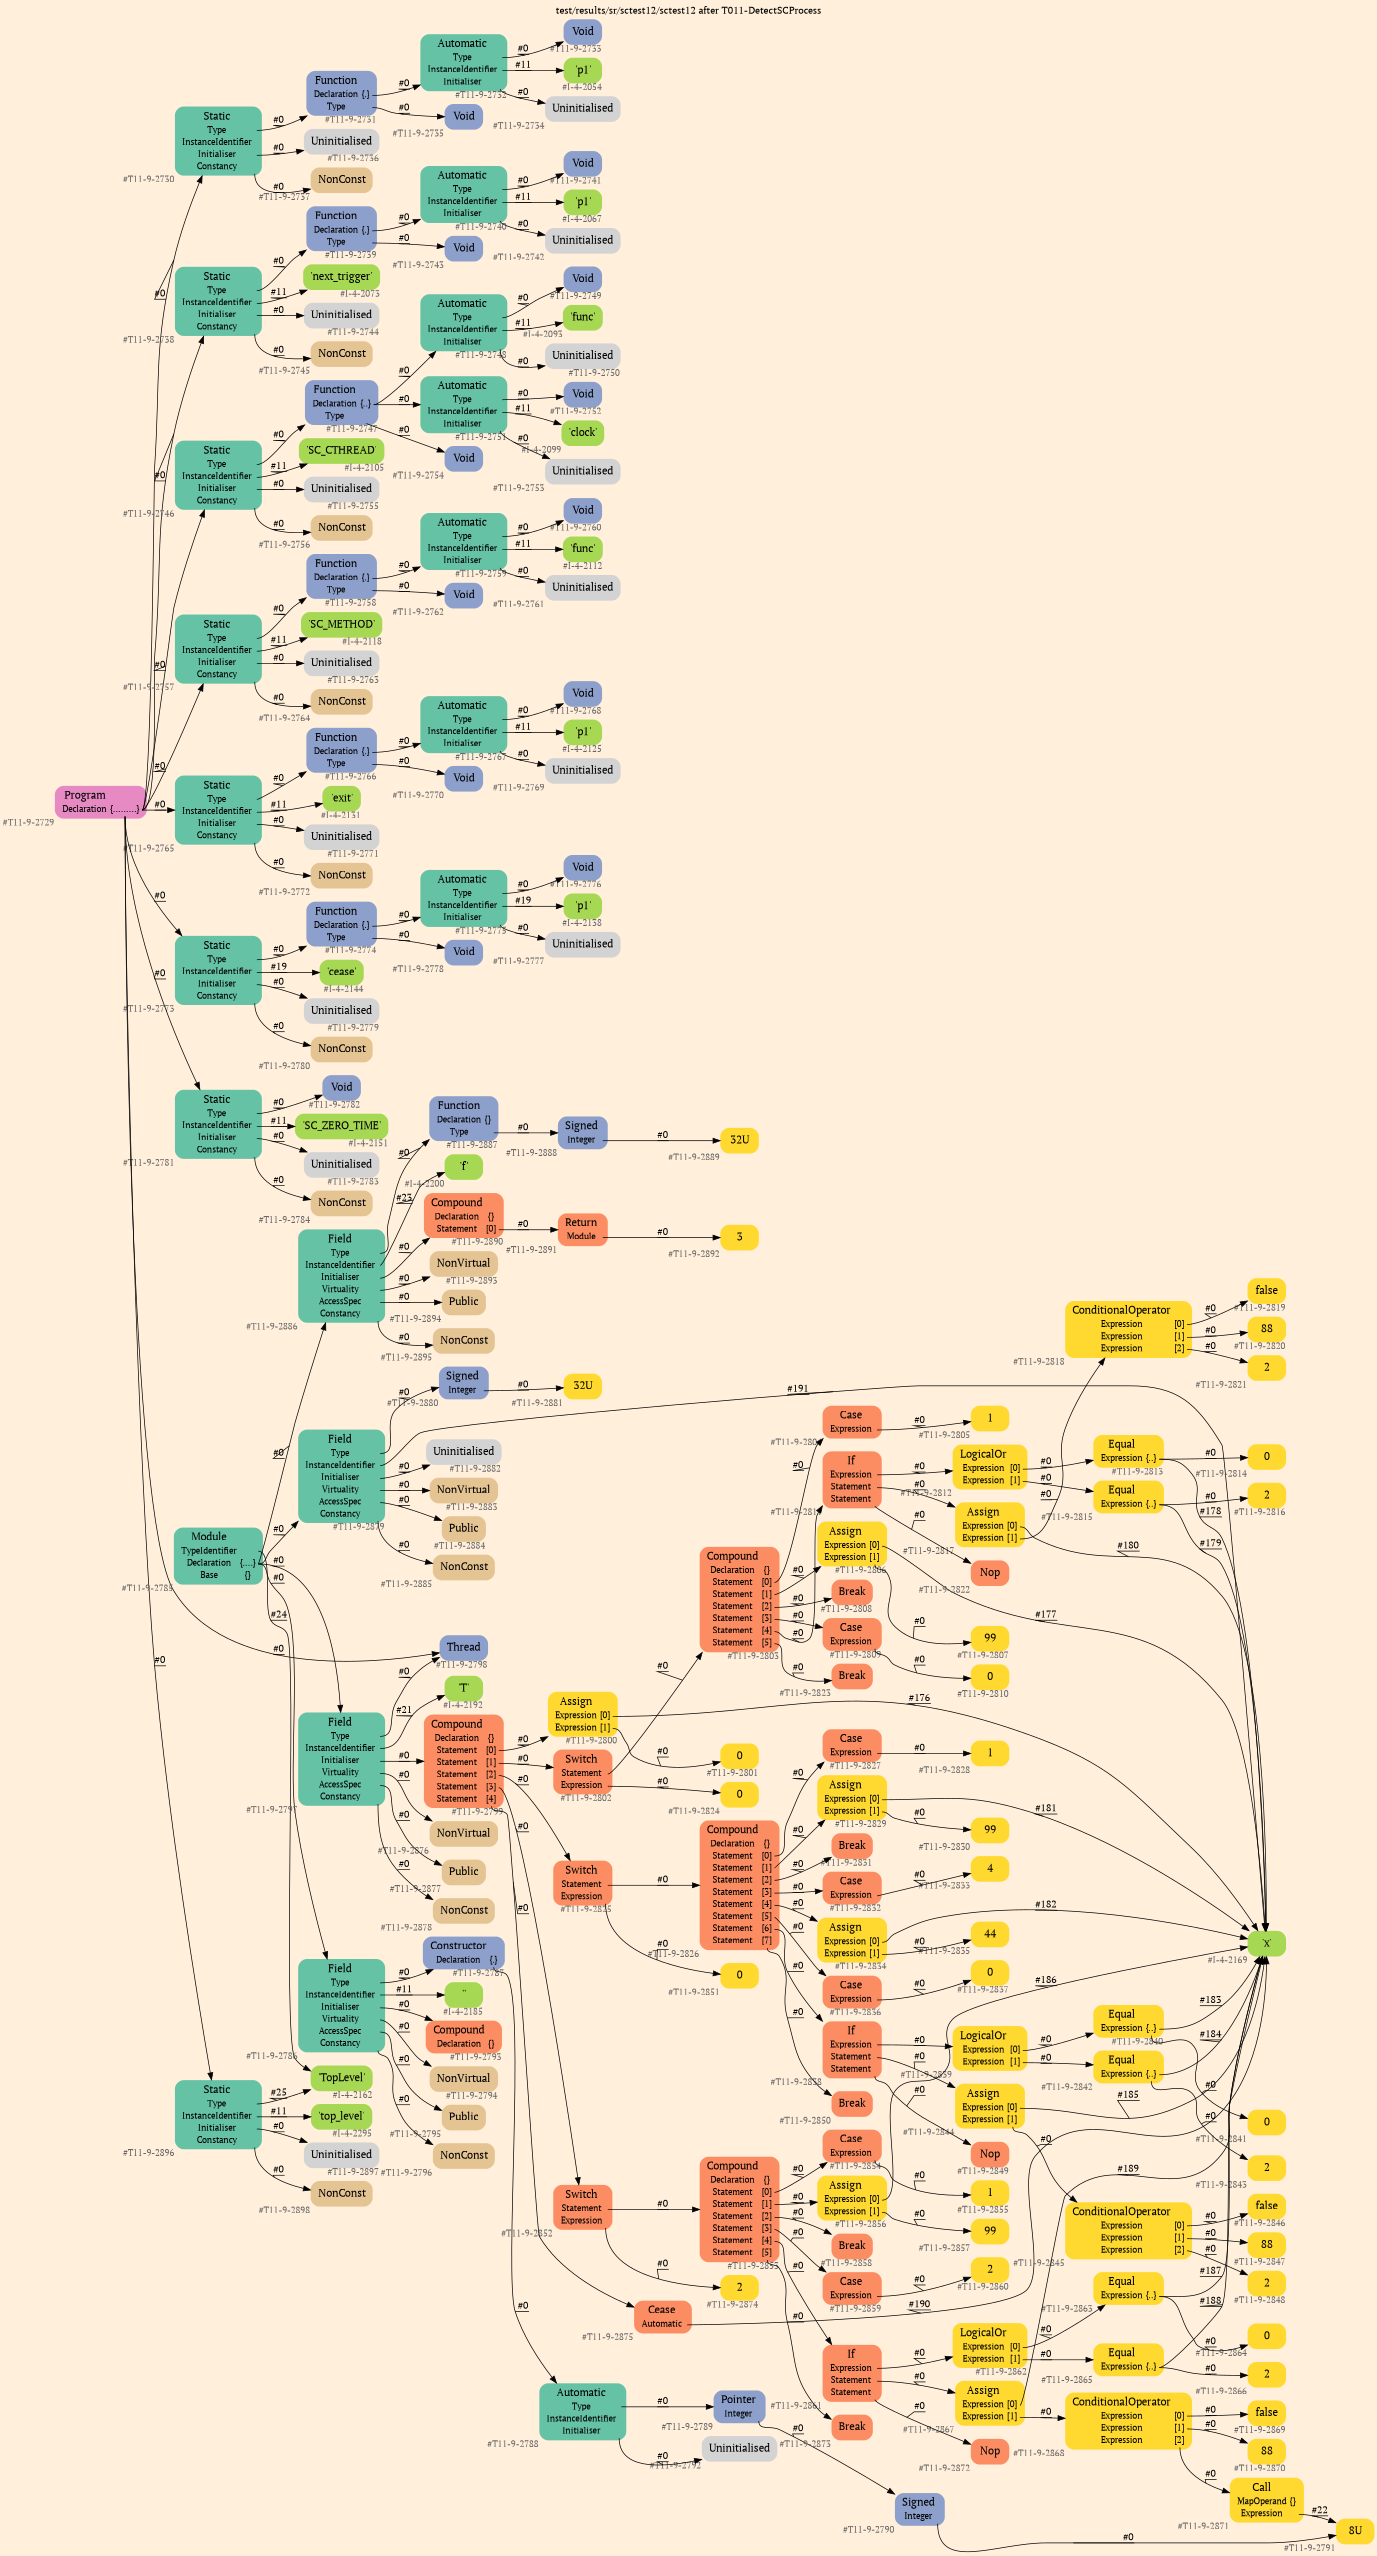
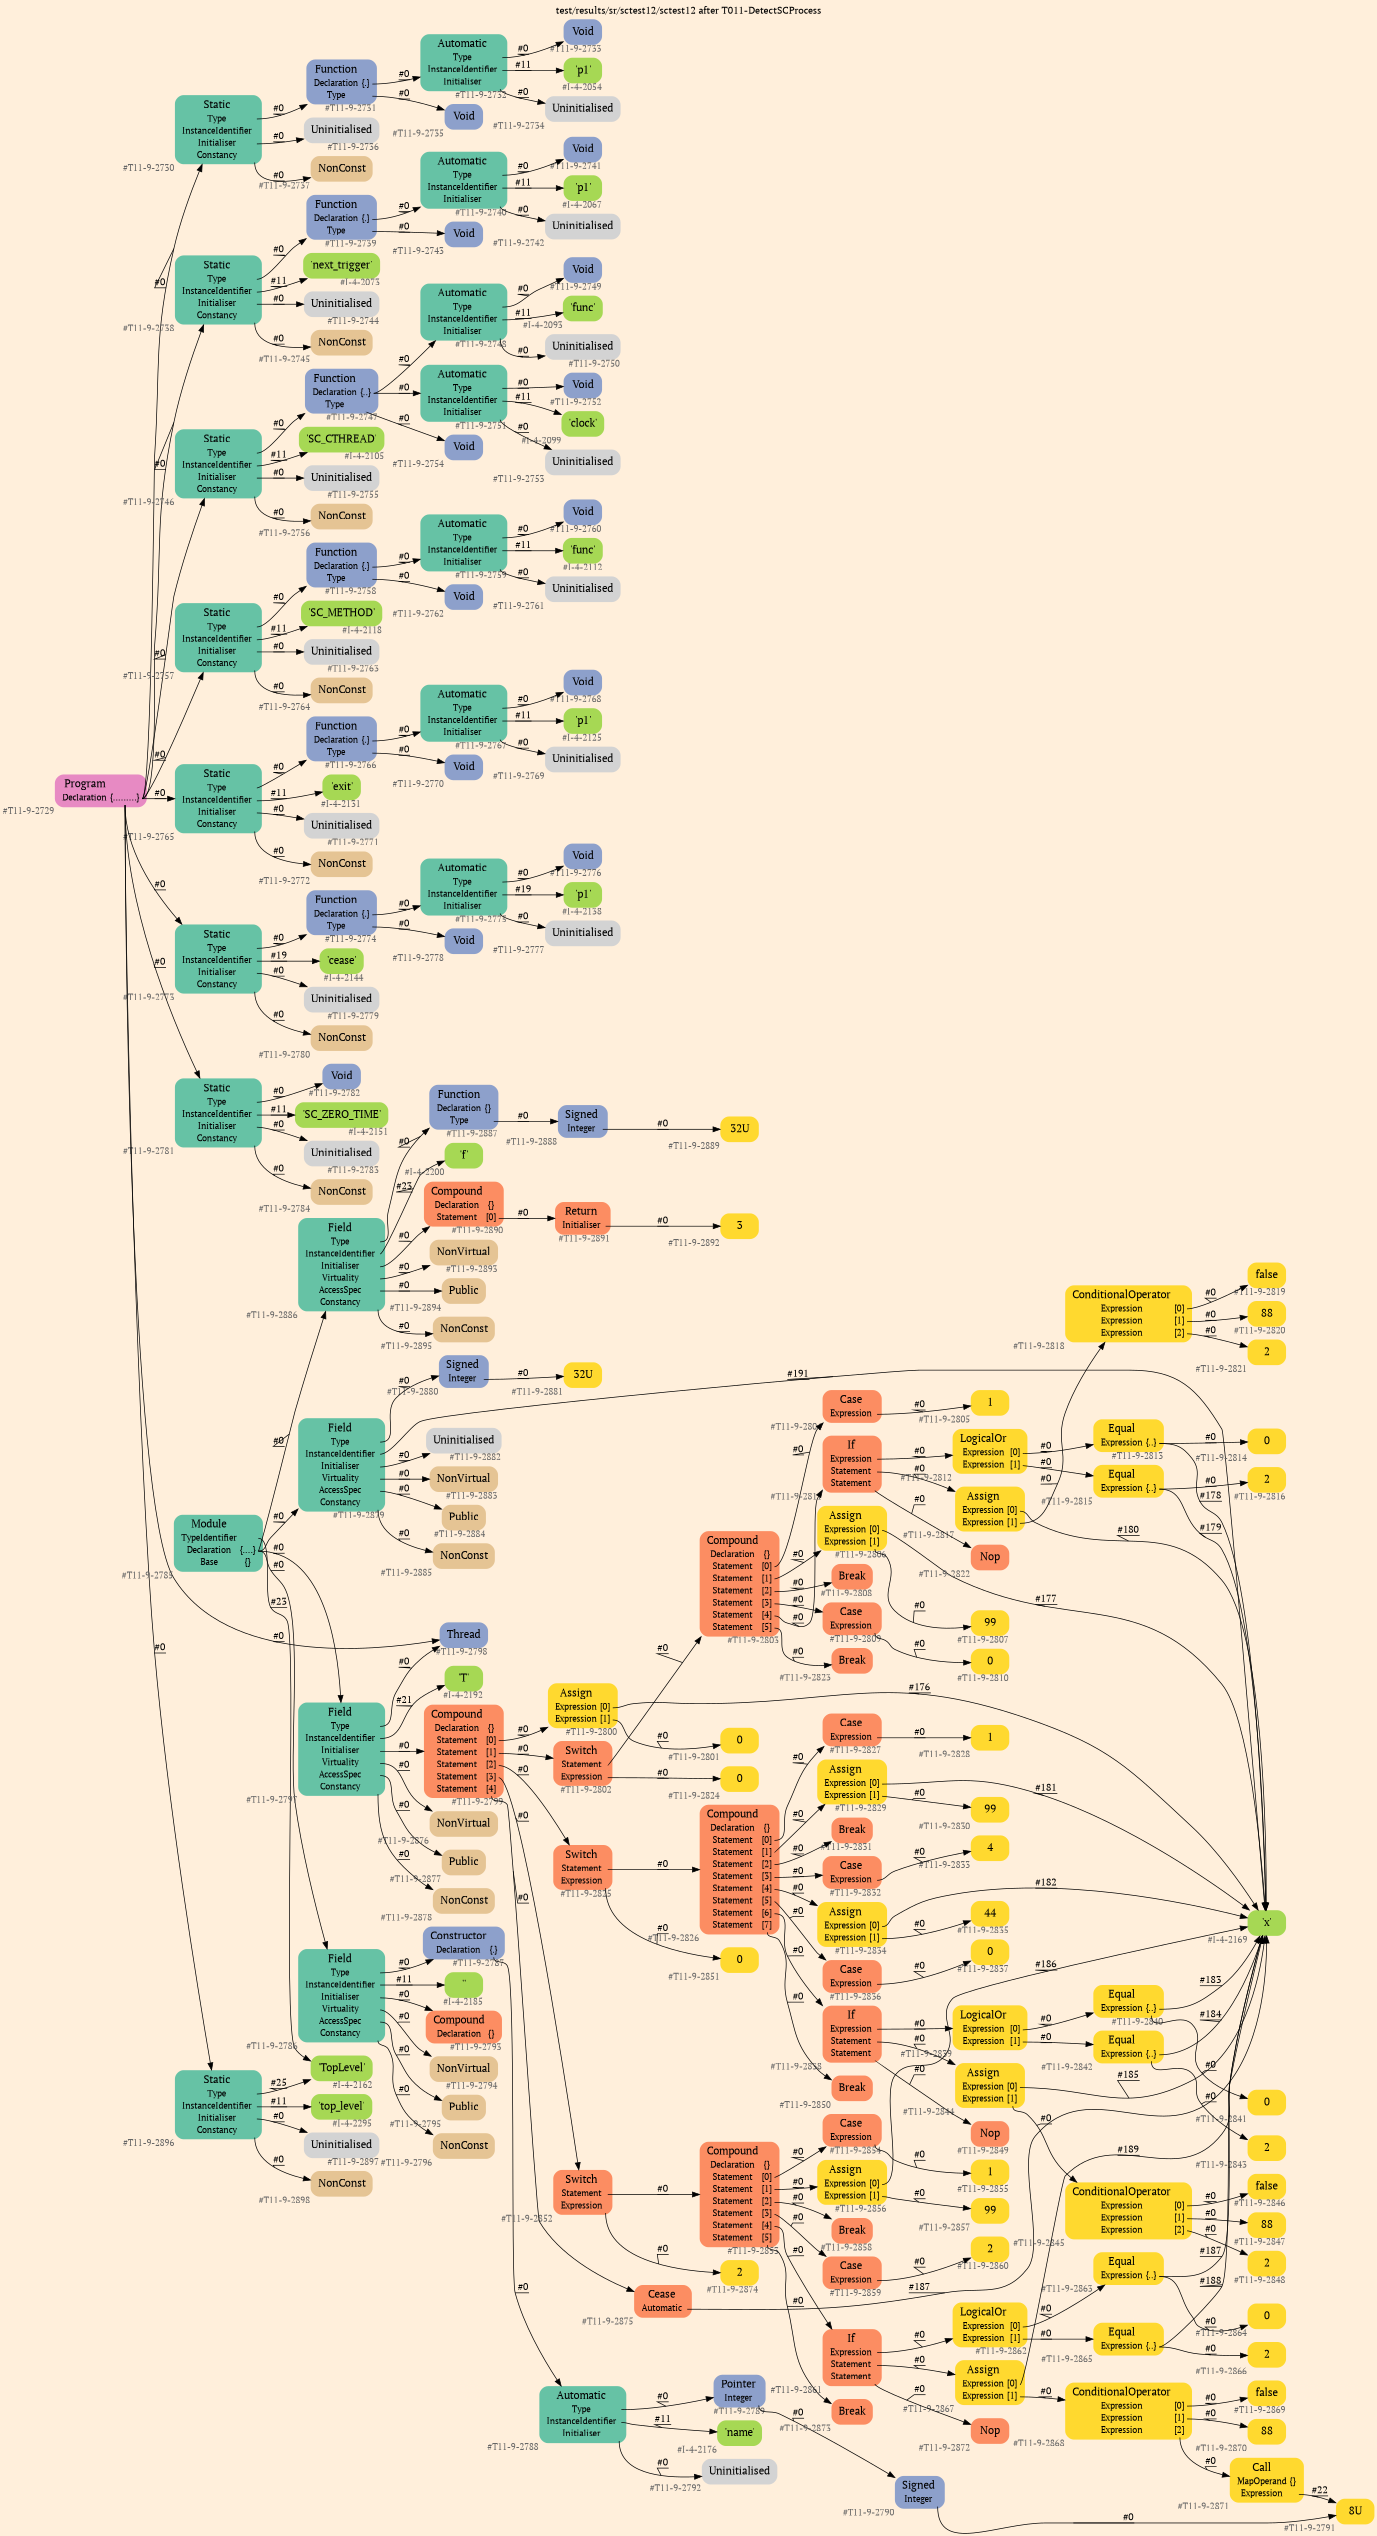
node "Return": text "Module" -> "Initialiser"
edge "Module" -> "'TopLevel'": label "#24" -> "#23"
edge "Cease" -> "'x'": label "#190" -> "#187"
node "'name'": added
